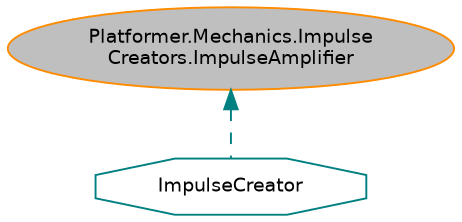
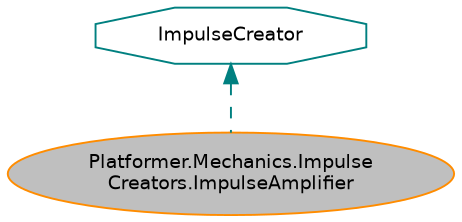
edge "ImpulseCreator" -> "Platformer.Mechanics.Impulse Creators.ImpulseAmplifier": reversed
